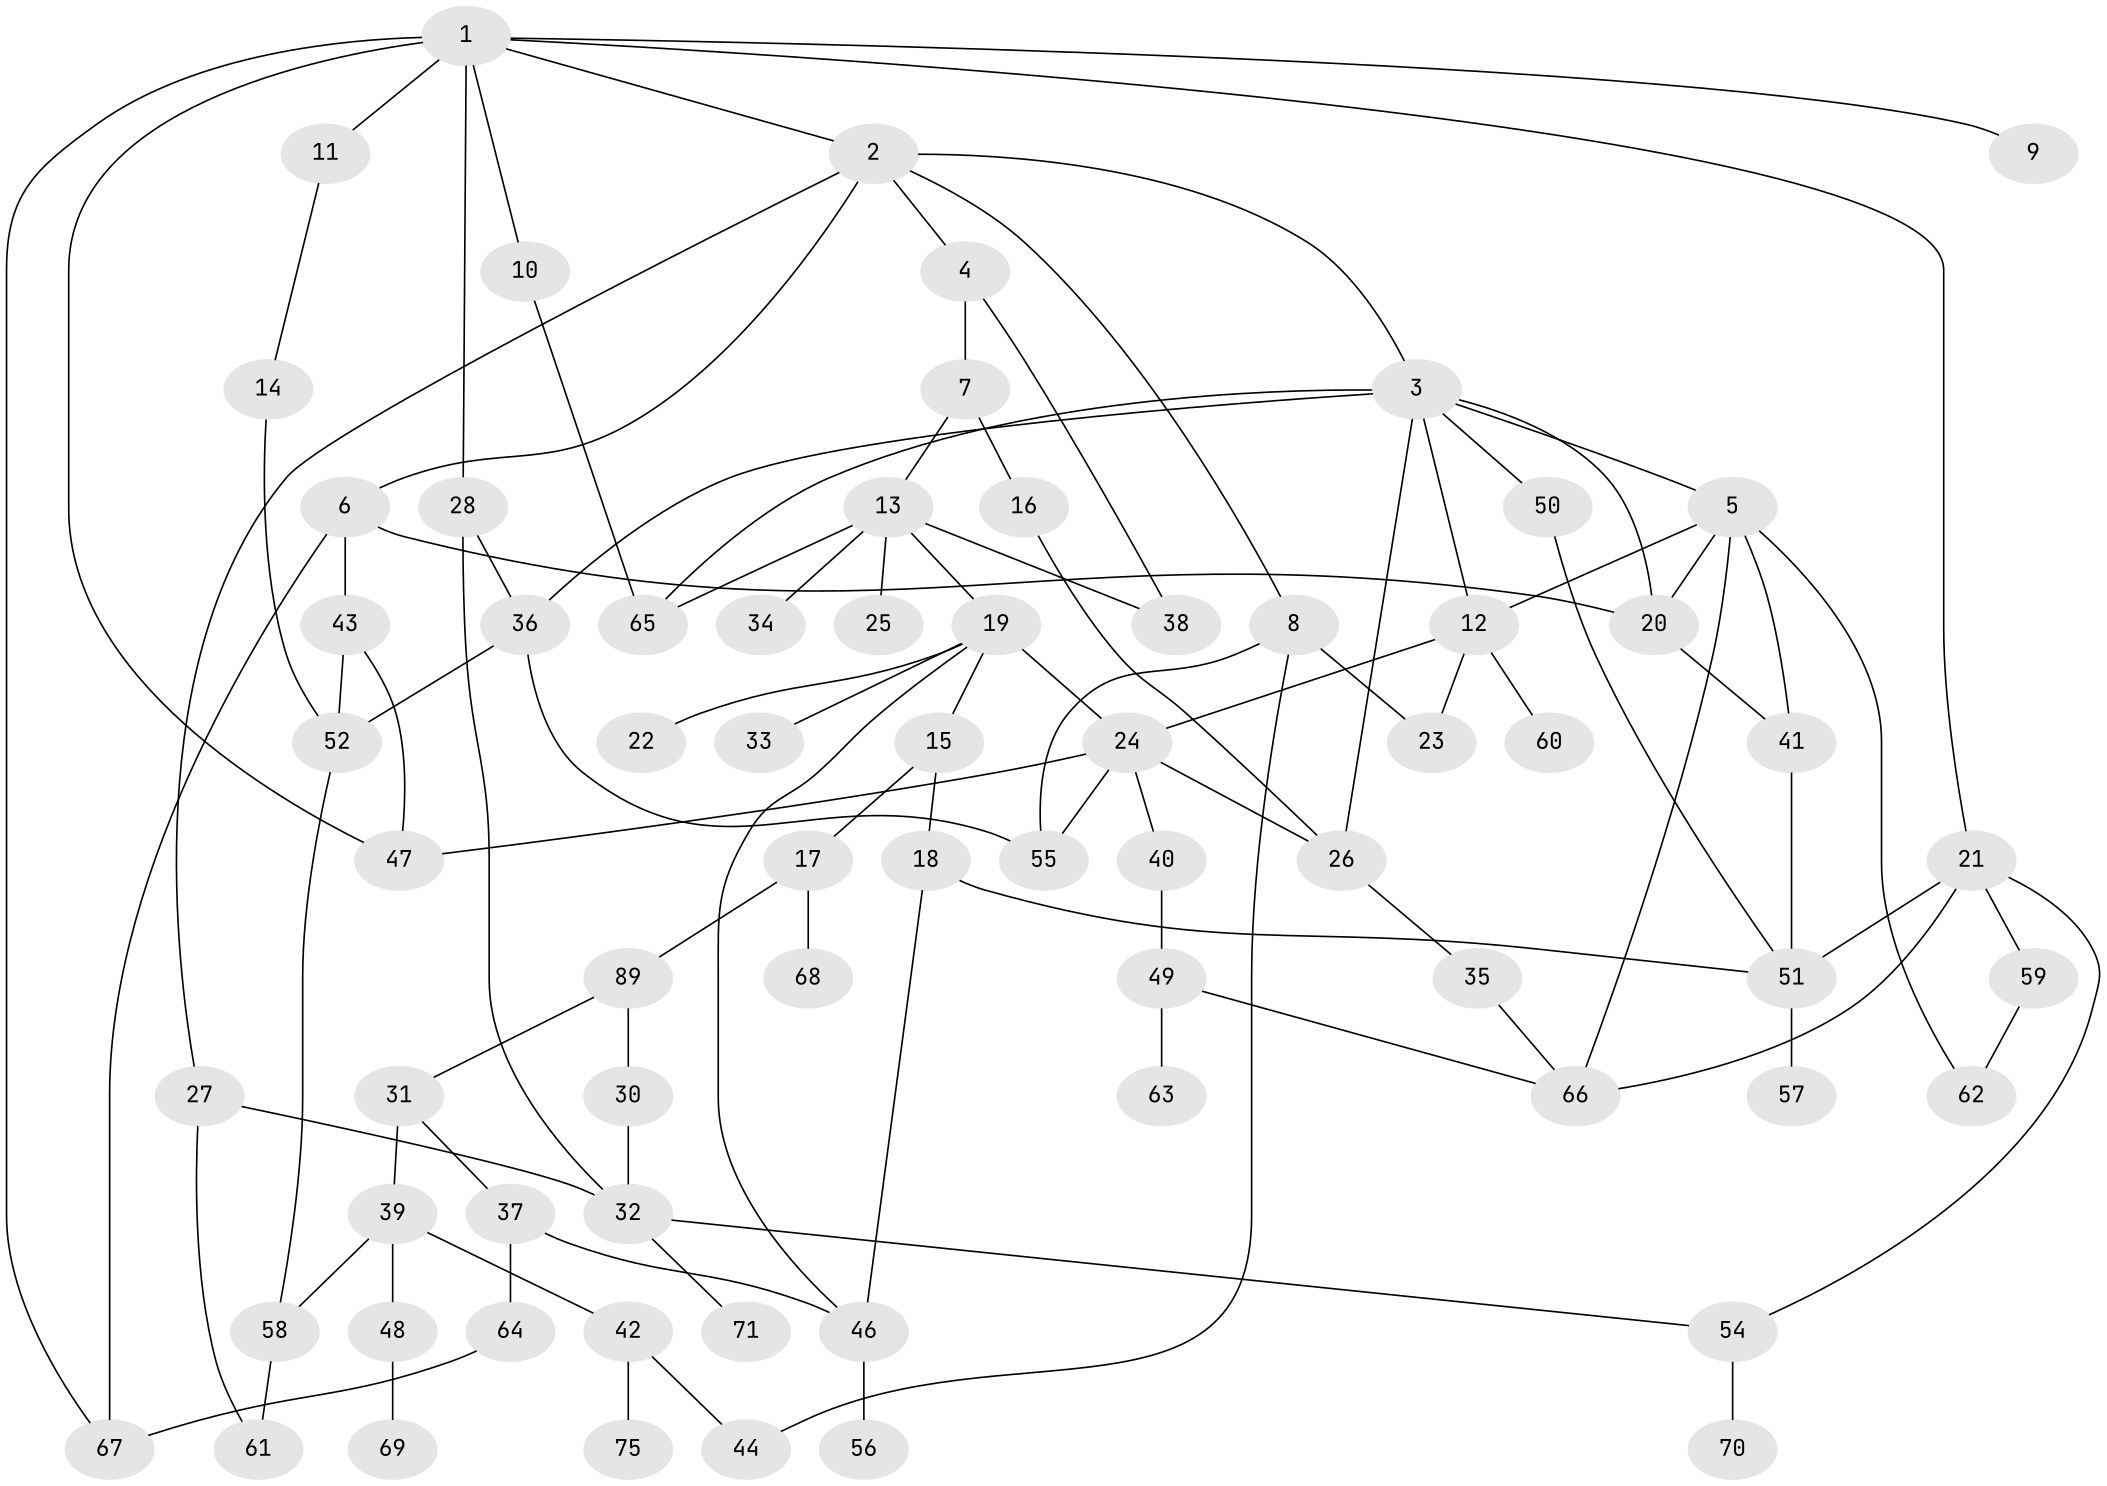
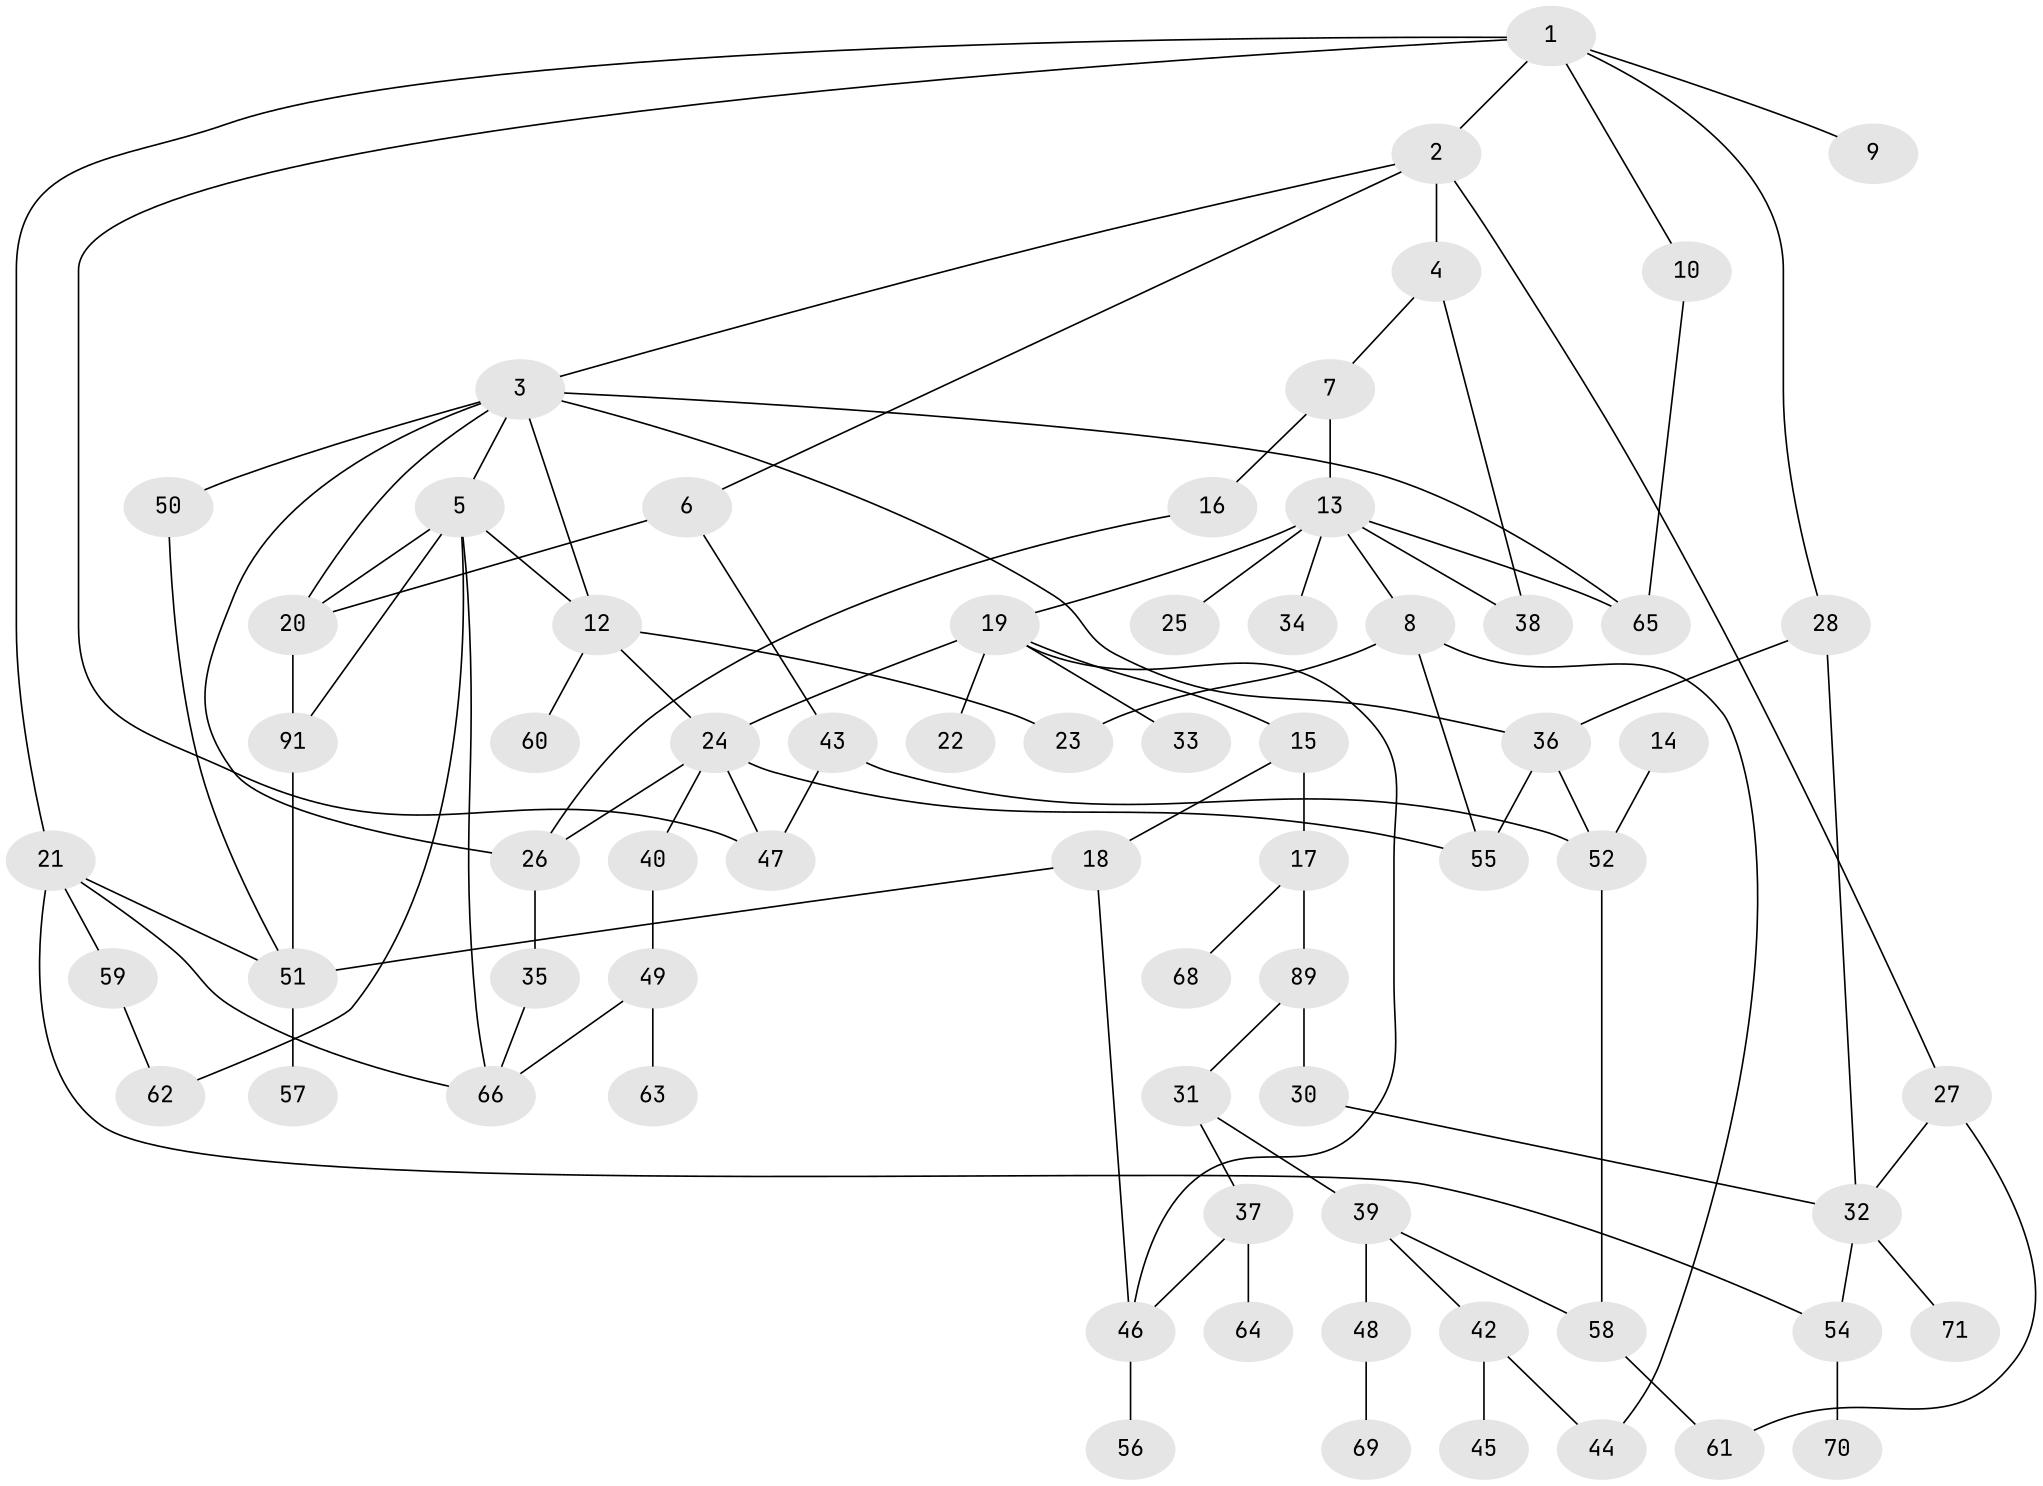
node "11": removed
edge "2" -- "8": now "13" -- "8"
node "41": label "41" -> "91"
node "67": removed
node "75": label "75" -> "45"
